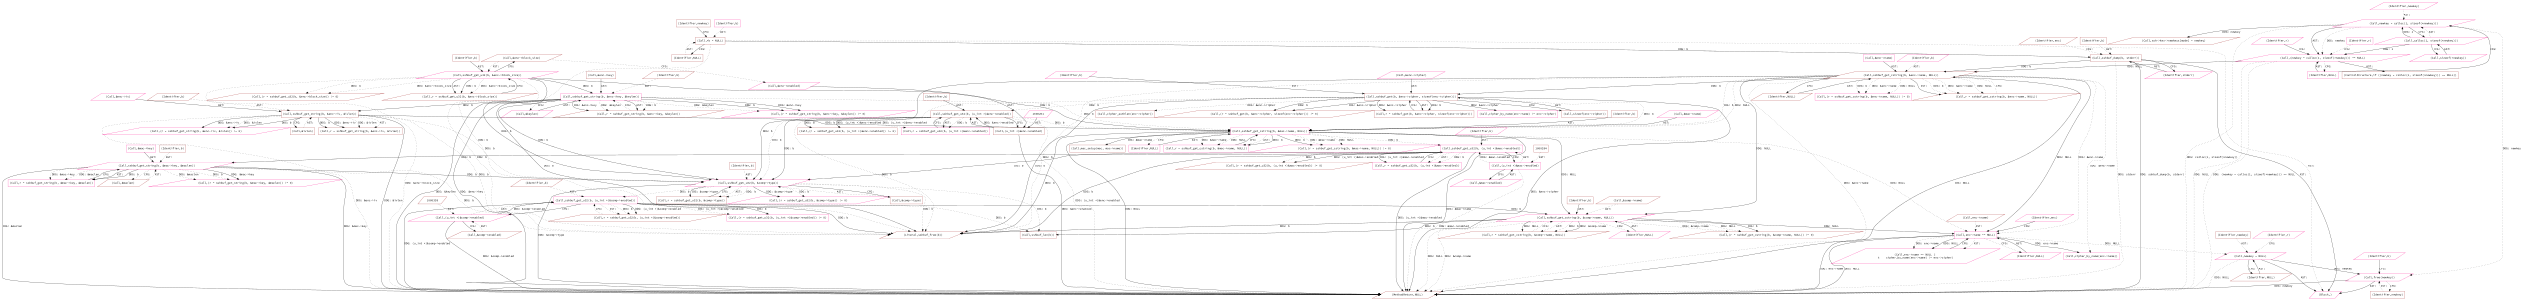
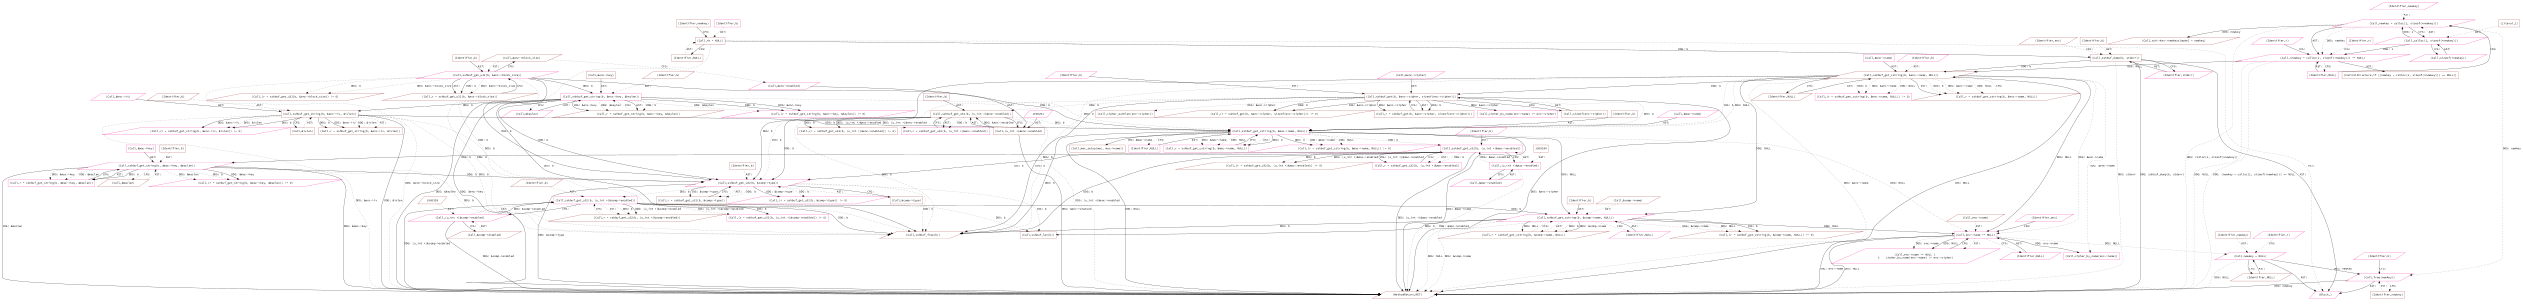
node "(Literal,1)": added
node "(Literal,sshbuf_free(b))": label "(Literal,sshbuf_free(b))" -> "(Call,sshbuf_free(b))"
node "(MethodReturn,NULL)": label "(MethodReturn,NULL)" -> "(MethodReturn,RET)"
